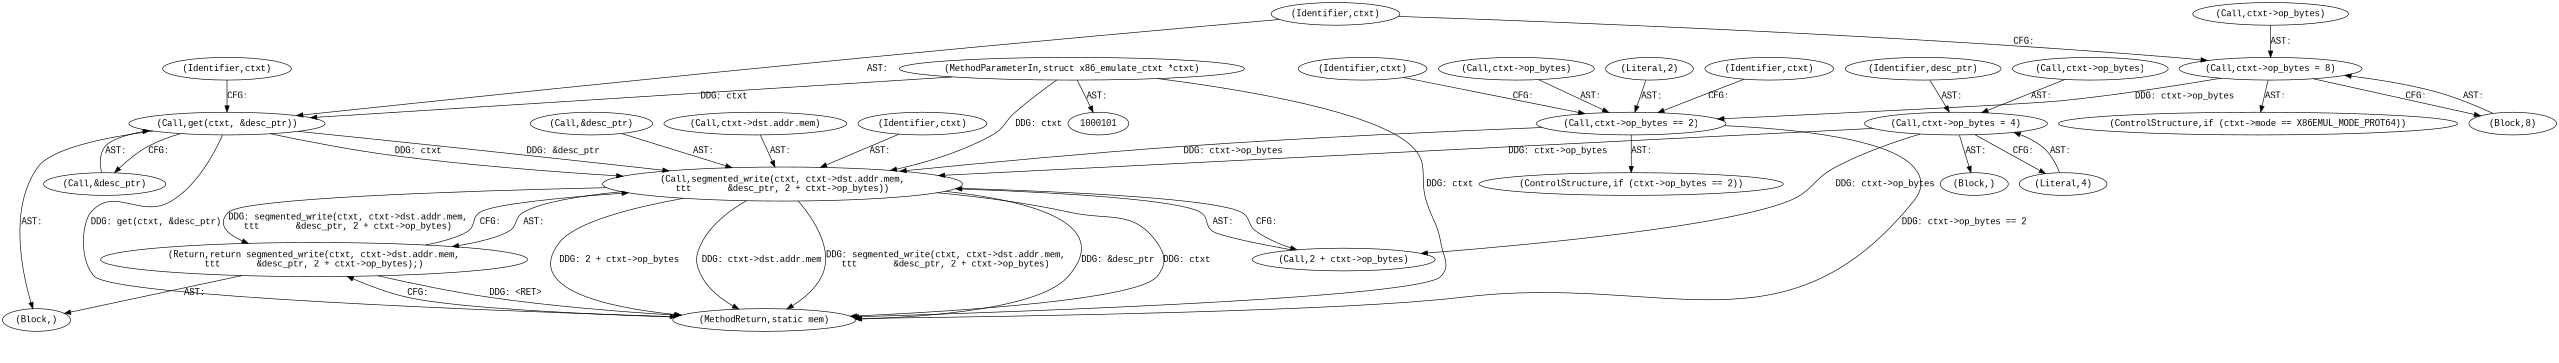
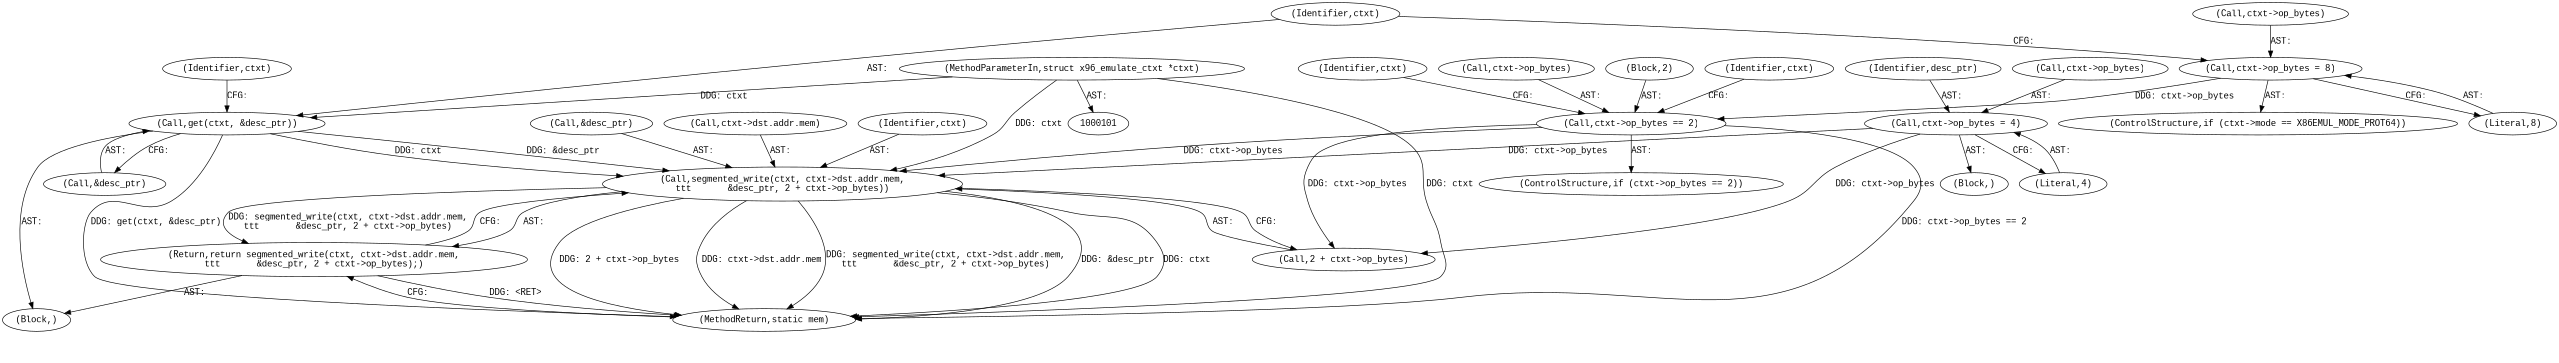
node "(MethodParameterIn,struct x86_emulate_ctxt *ctxt)": label "(MethodParameterIn,struct x86_emulate_ctxt *ctxt)" -> "(MethodParameterIn,struct x96_emulate_ctxt *ctxt)"
node "(Literal,2)": label "(Literal,2)" -> "(Block,2)"
node "(Block,8)": label "(Block,8)" -> "(Literal,8)"
edge "(Call,ctxt->op_bytes == 2)" -> "(Call,2 + ctxt->op_bytes)": added, label "DDG: ctxt->op_bytes"
